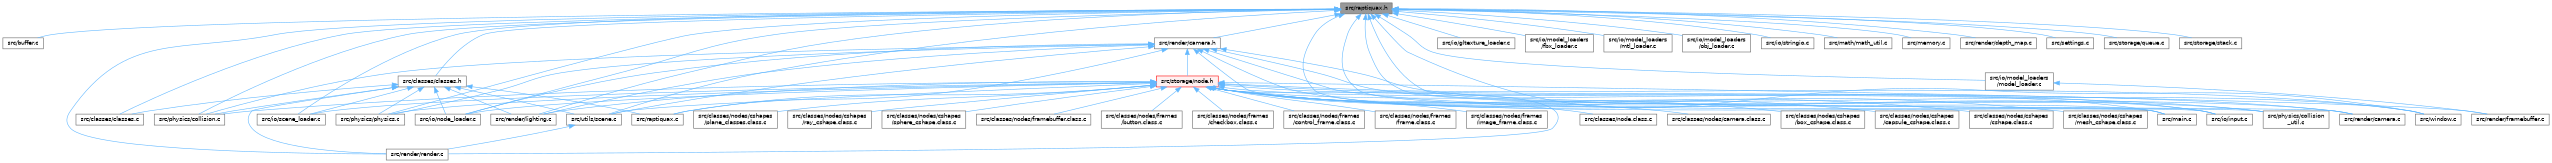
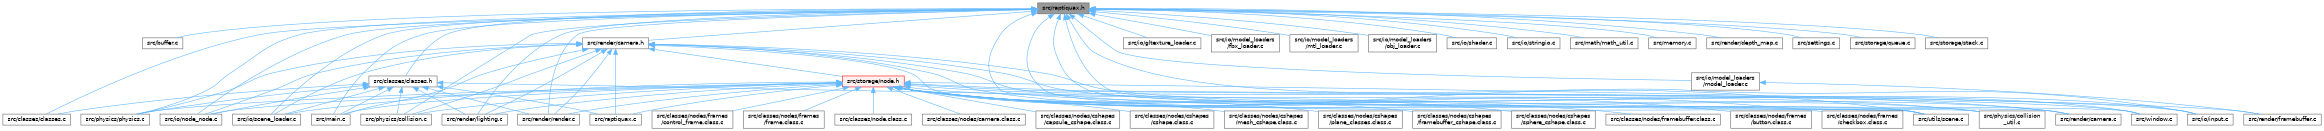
node "src/io/shader.c": added
edge "src/io/scene_loader.c" -> "src/render/camera.h": added
edge "src/main.c" -> "src/classes/classes.h": added
node "src/io/node_loader.c": label "src/io/node_loader.c" -> "src/io/node_node.c"
node "src/classes/nodes/cshapes /ray_cshape.class.c": label "src/classes/nodes/cshapes /ray_cshape.class.c" -> "src/classes/nodes/cshapes /framebuffer_cshape.class.c"
node "src/classes/nodes/frames /image_frame.class.c": removed
node "src/classes/nodes/cshapes /box_cshape.class.c": removed
edge "src/render/render.c" -> "src/utils/scene.c": now "src/render/render.c" -> "src/render/camera.h"
